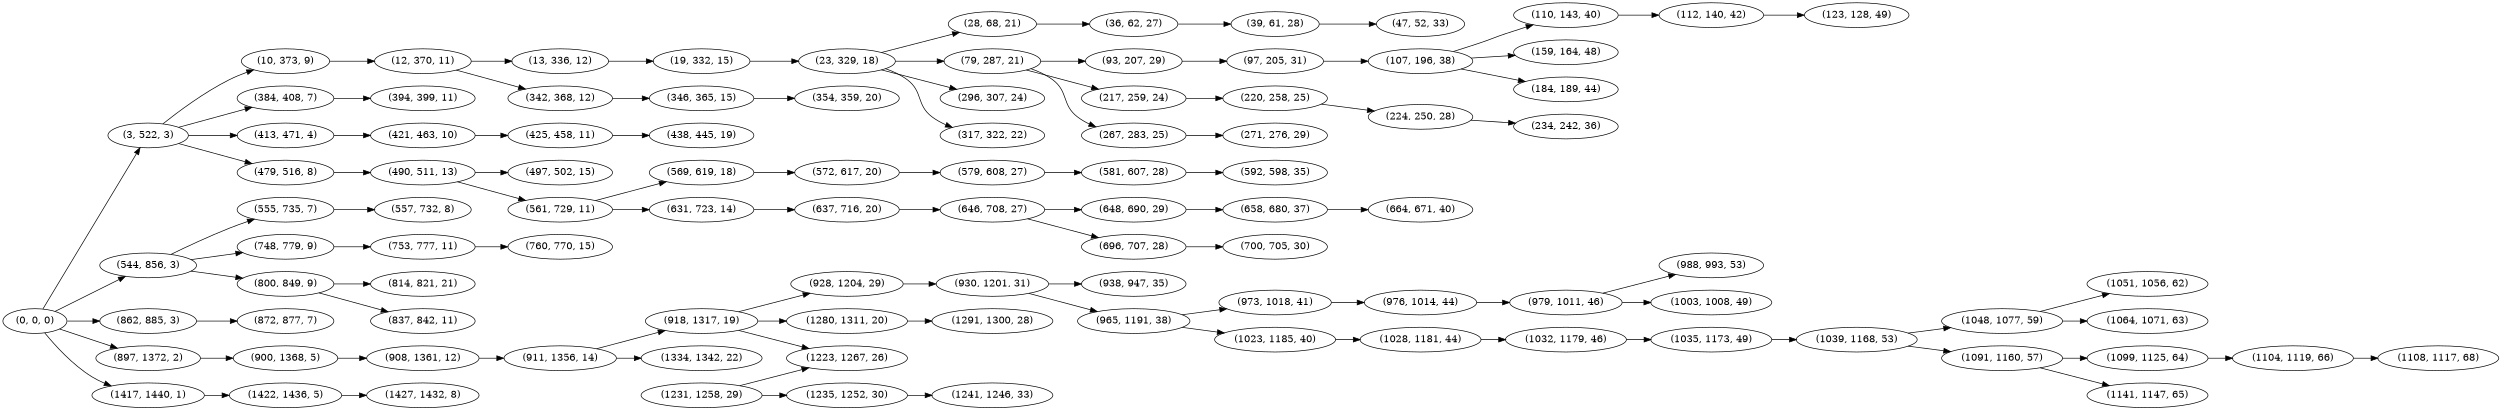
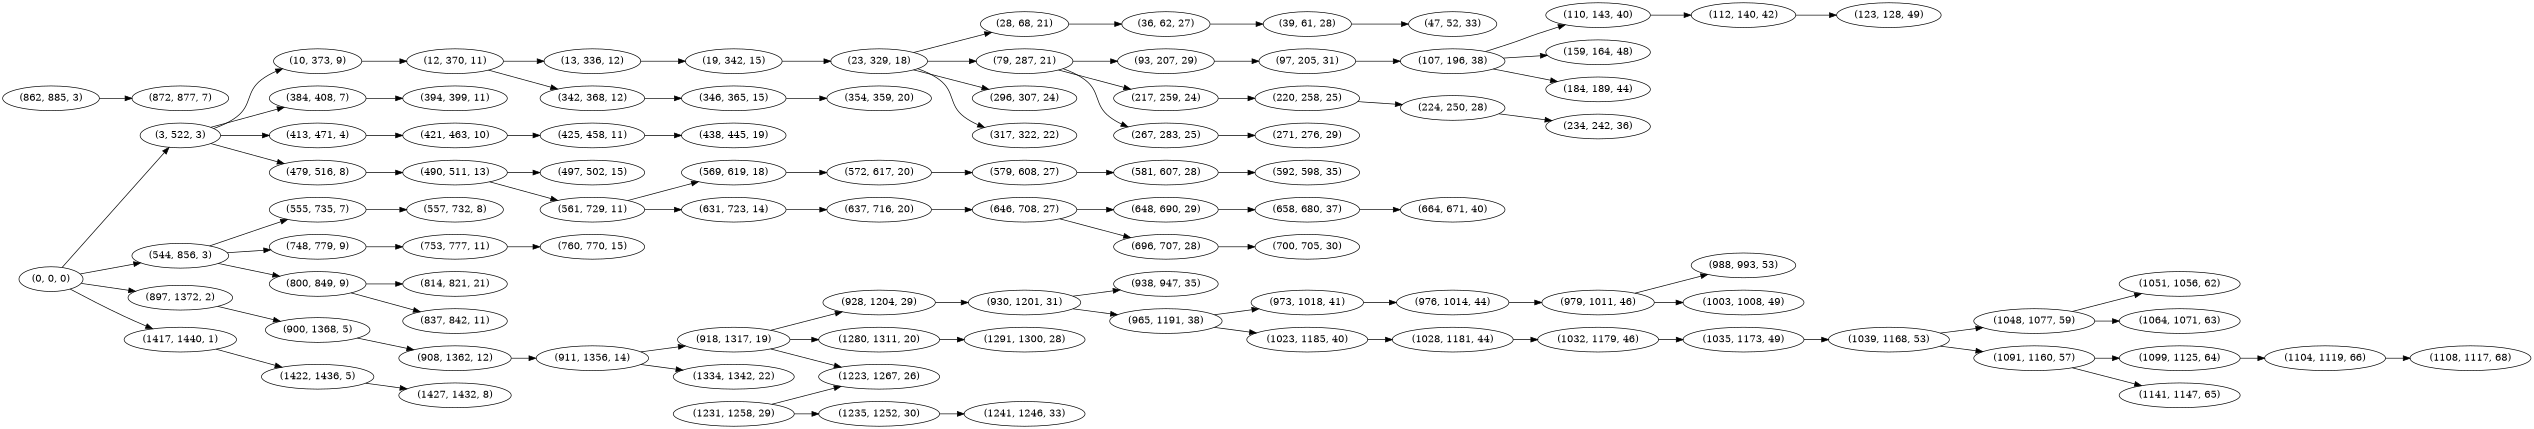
node "(19, 332, 15)": label "(19, 332, 15)" -> "(19, 342, 15)"
edge "(0, 0, 0)" -> "(862, 885, 3)": removed
node "(908, 1361, 12)": label "(908, 1361, 12)" -> "(908, 1362, 12)"
